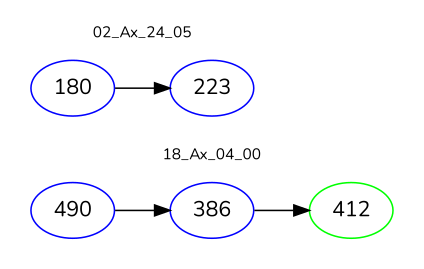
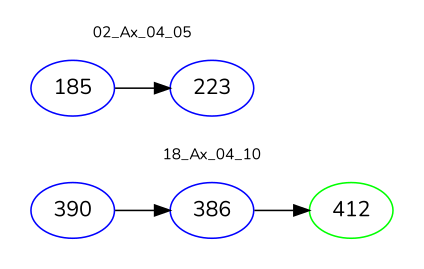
cluster "02_Ax_24_05": label "02_Ax_24_05" -> "02_Ax_04_05"
node "180": label "180" -> "185"
cluster "18_Ax_04_00": label "18_Ax_04_00" -> "18_Ax_04_10"
node "490": label "490" -> "390"
